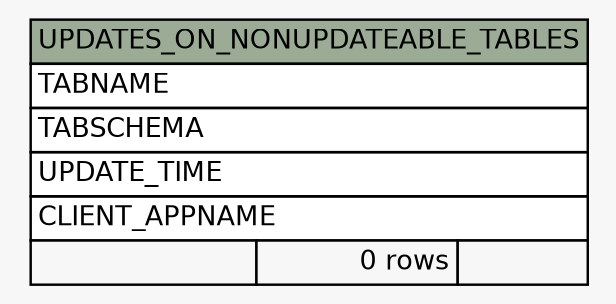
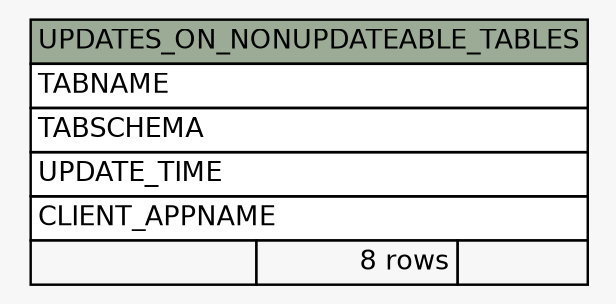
node "UPDATES_ON_NONUPDATEABLE_TABLES": text "0 rows" -> "8 rows"
